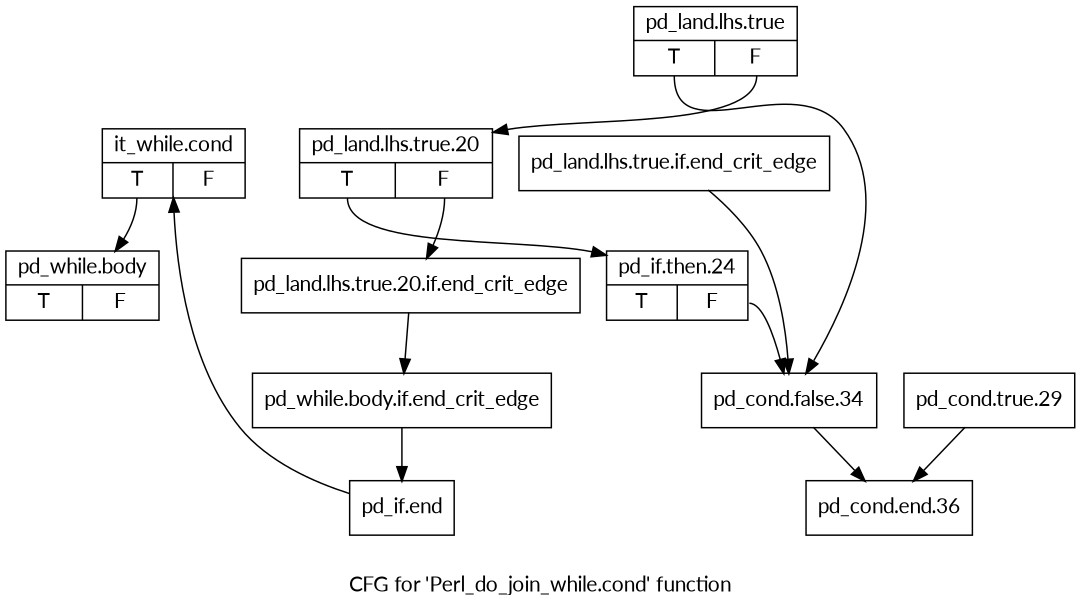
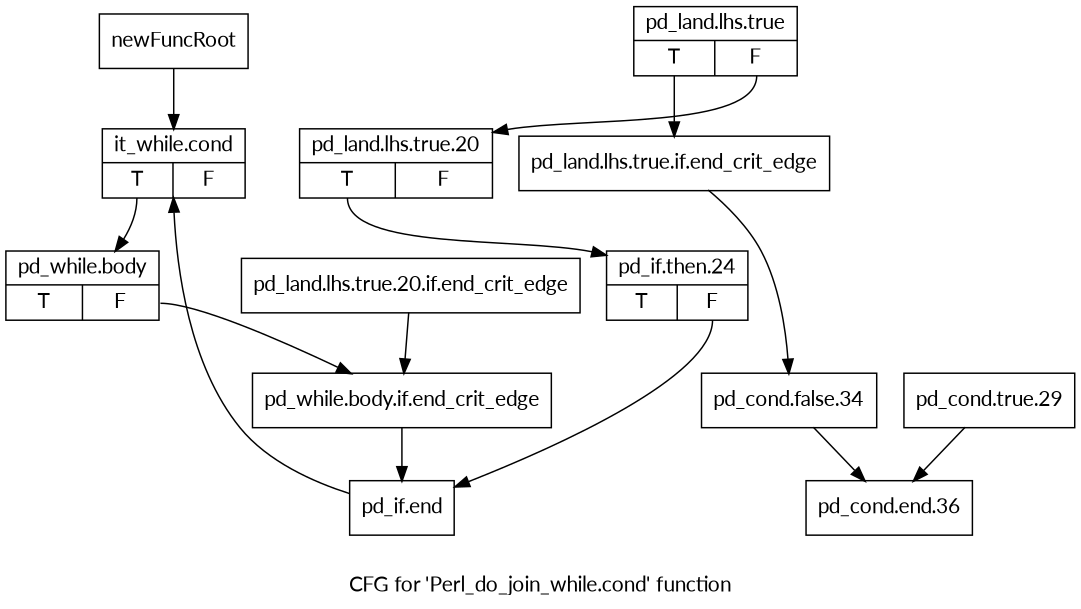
node "newFuncRoot": added
edge "pd_land.lhs.true" -> "pd_cond.false.34": now "pd_land.lhs.true" -> "pd_land.lhs.true.if.end_crit_edge"
edge "pd_land.lhs.true.20" -> "pd_land.lhs.true.20.if.end_crit_edge": removed
edge "pd_if.then.24" -> "pd_cond.false.34": now "pd_if.then.24" -> "pd_if.end"
edge "pd_while.body" -> "pd_while.body.if.end_crit_edge": added
